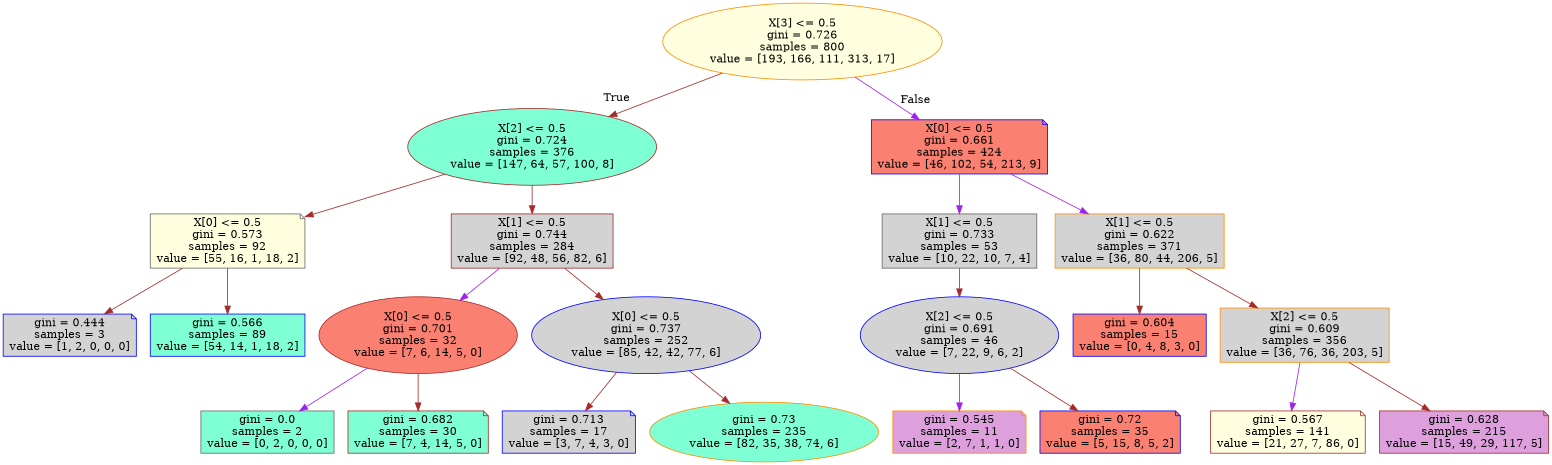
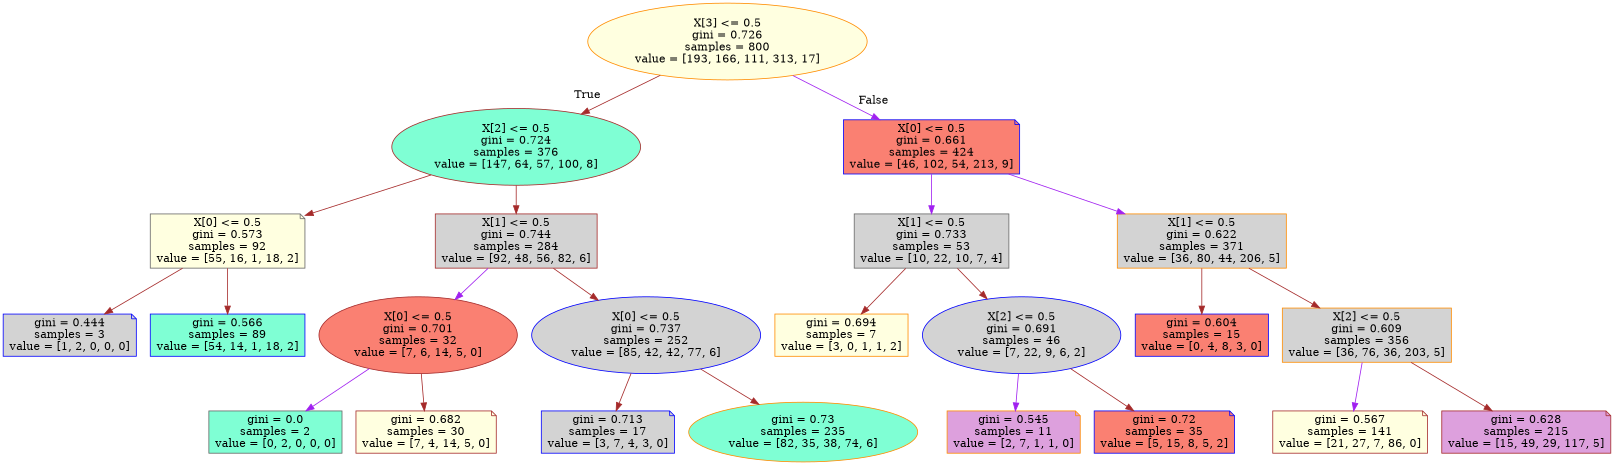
node "gini = 0.694 samples = 7 value = [3, 0, 1, 1, 2]": added
node "gini = 0.682 samples = 30 value = [7, 4, 14, 5, 0]": fillcolor aquamarine -> lightyellow
